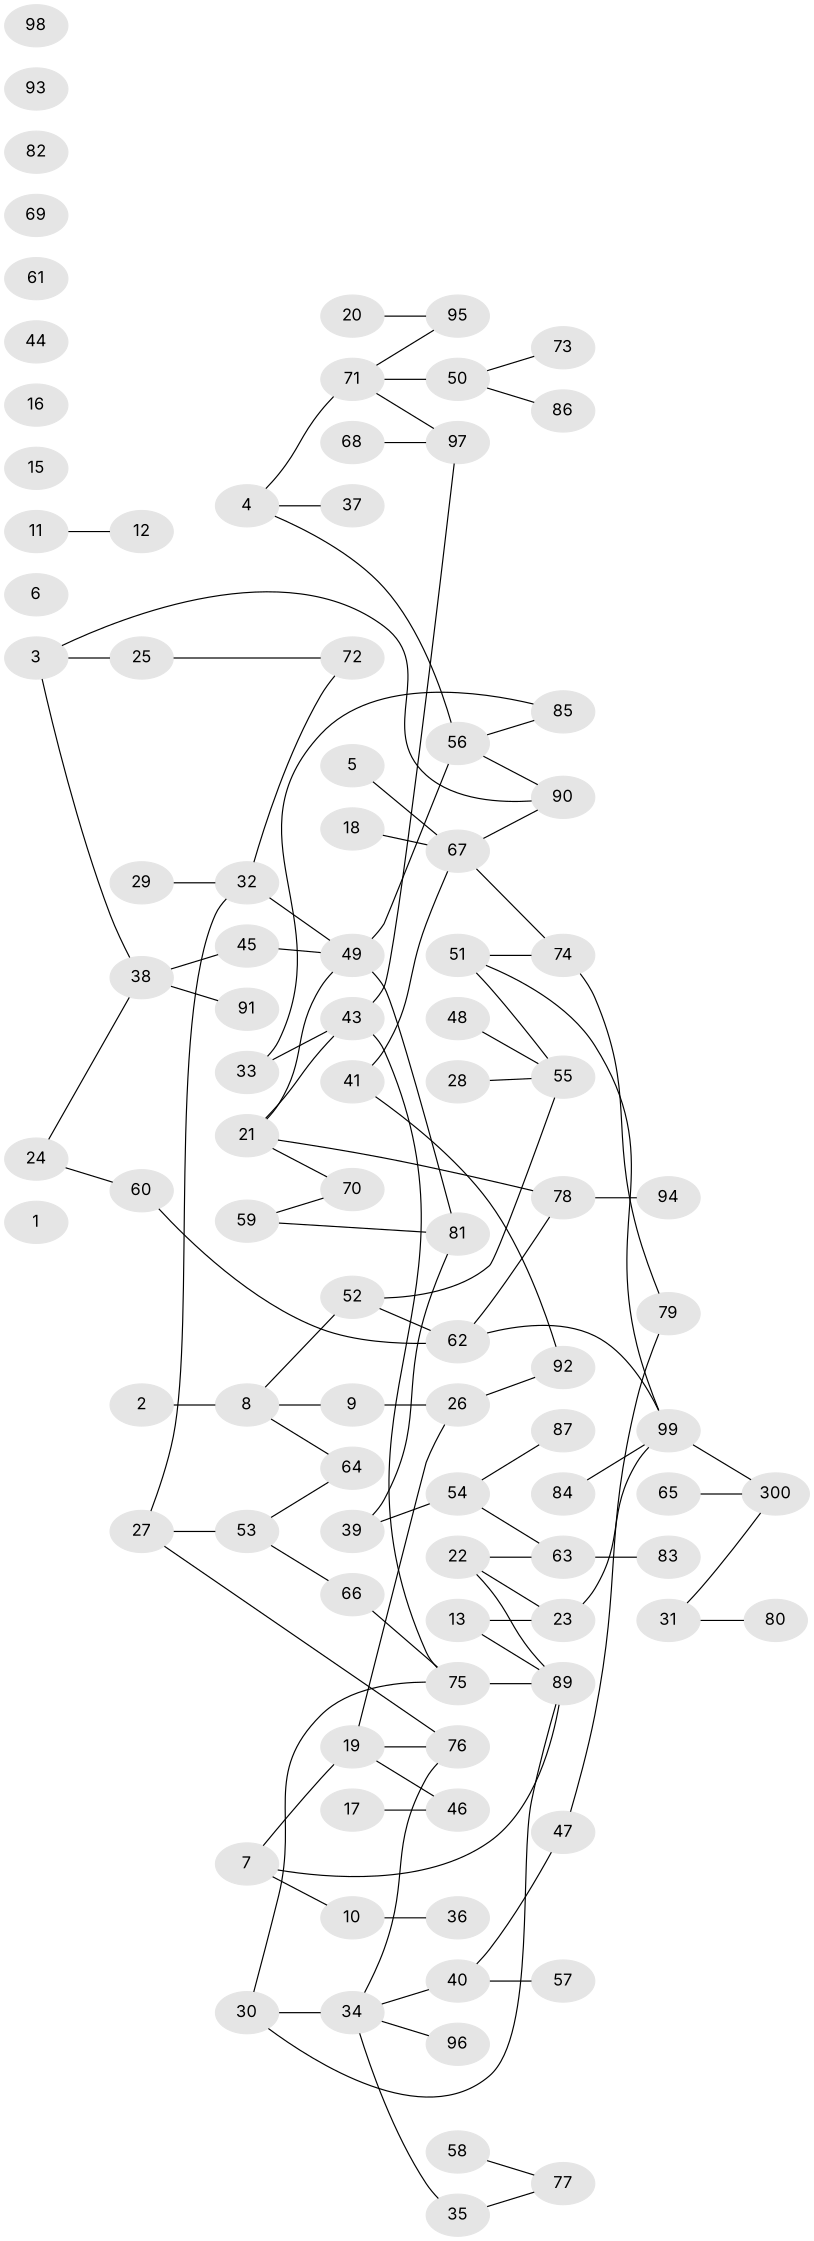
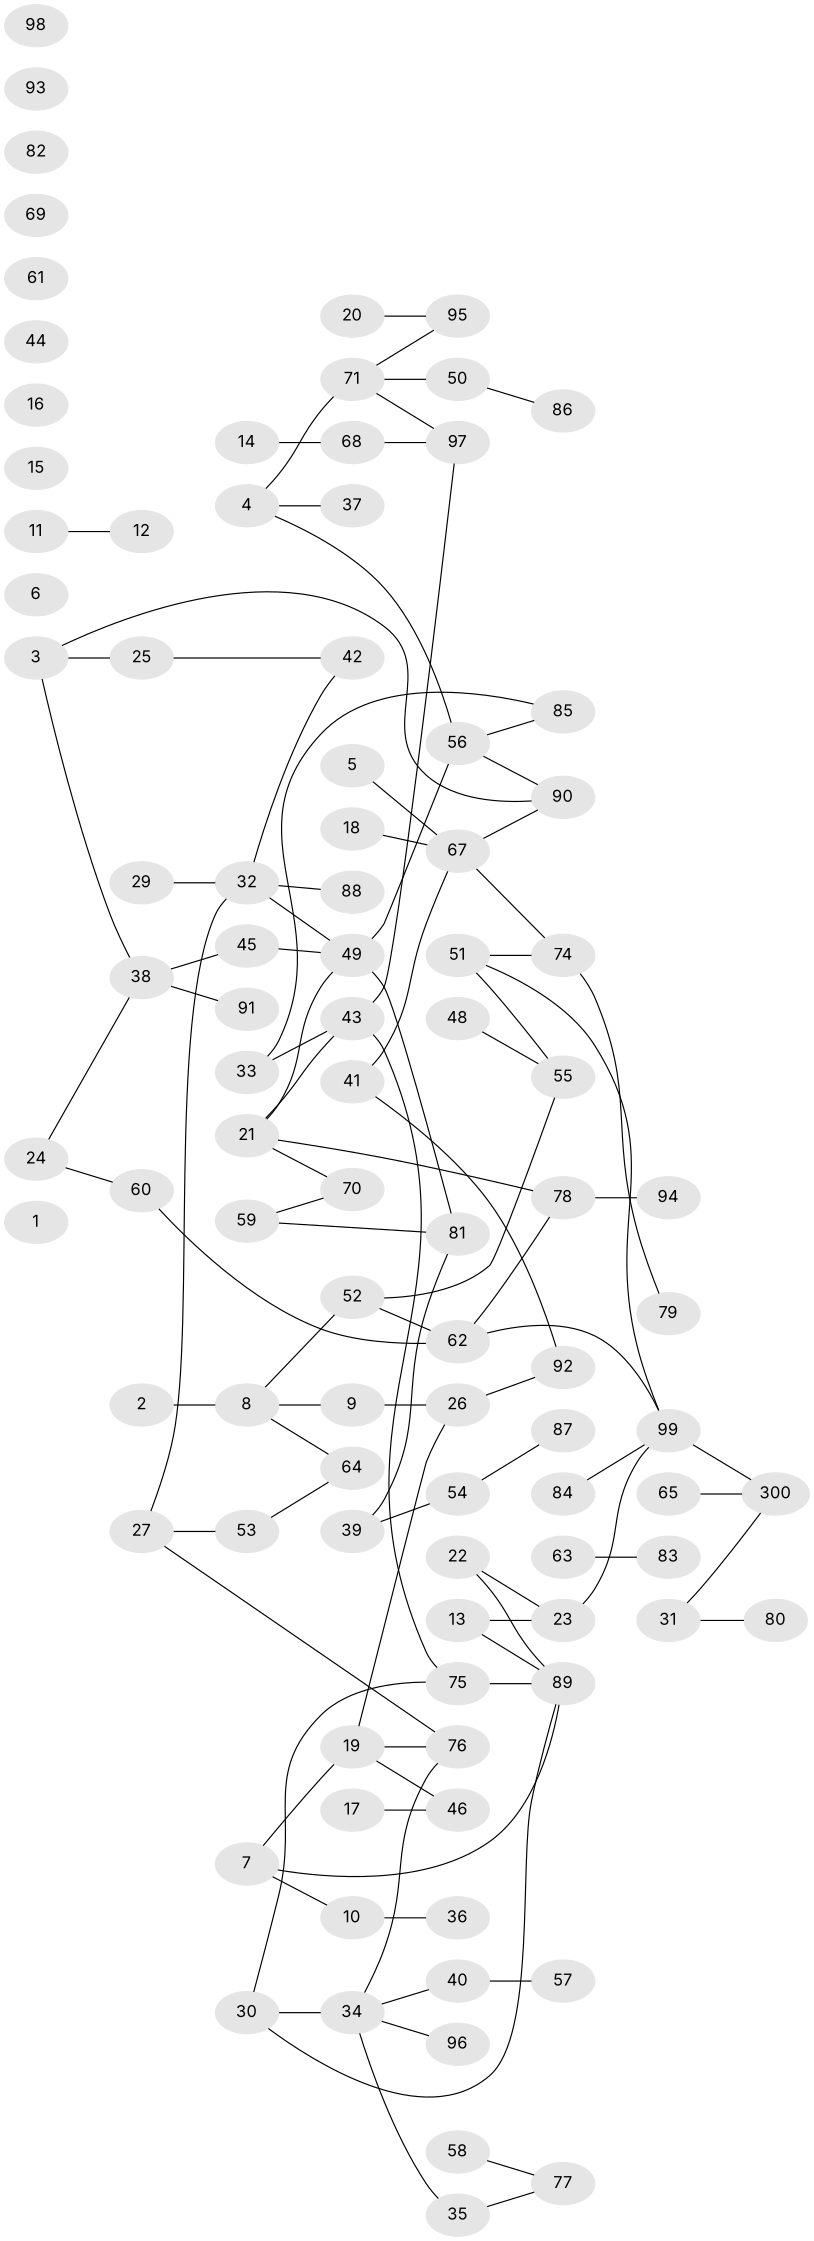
node "73": removed
node "14": added
node "72": label "72" -> "42"
node "88": added
node "28": removed
edge "54" -- "63": removed
edge "22" -- "63": removed
node "66": removed
node "47": removed
